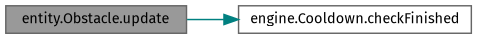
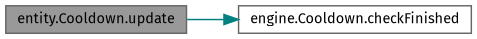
node "entity.Obstacle.update": label "entity.Obstacle.update" -> "entity.Cooldown.update"
